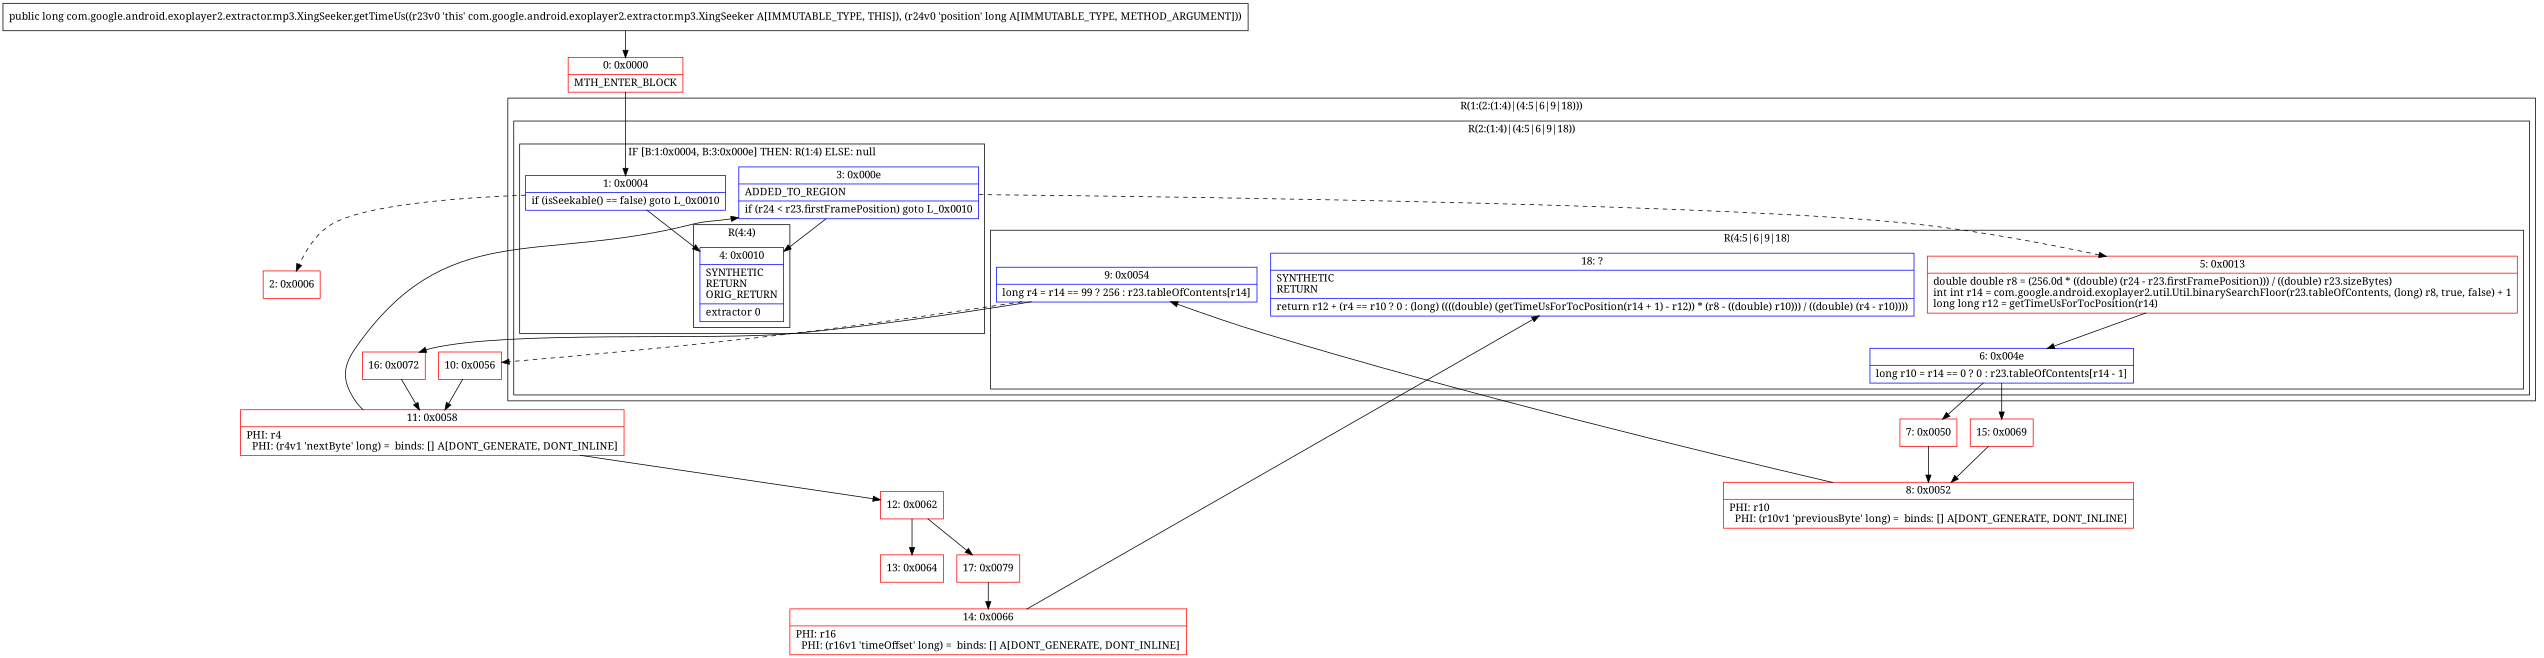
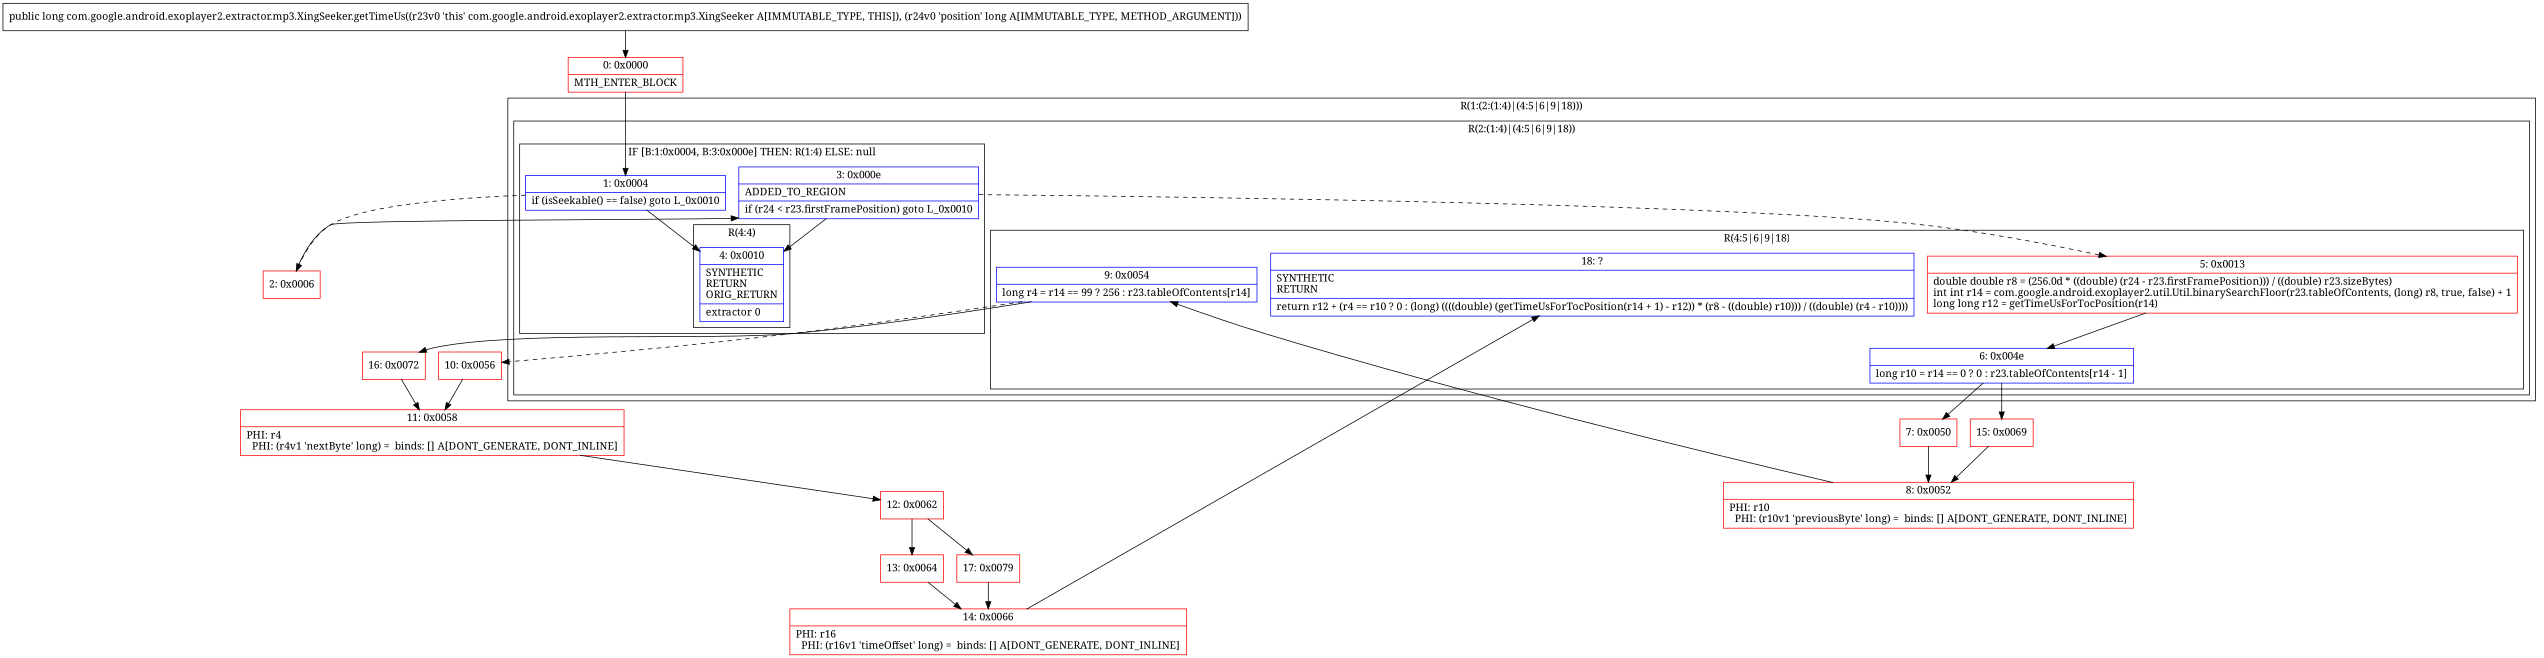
edge "11: 0x0058" -> "3: 0x000e": now "2: 0x0006" -> "3: 0x000e"
edge "13: 0x0064" -> "14: 0x0066": added
